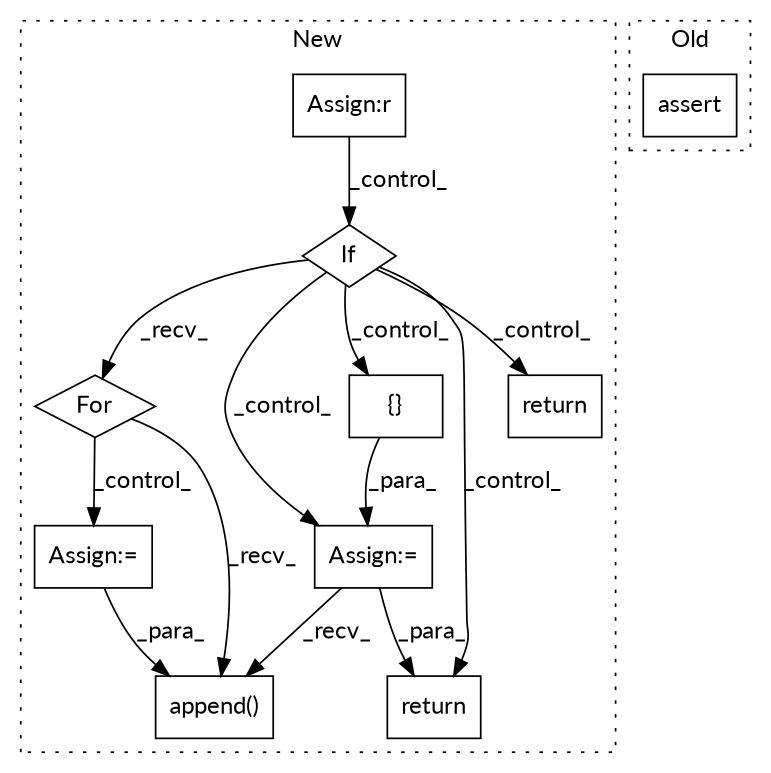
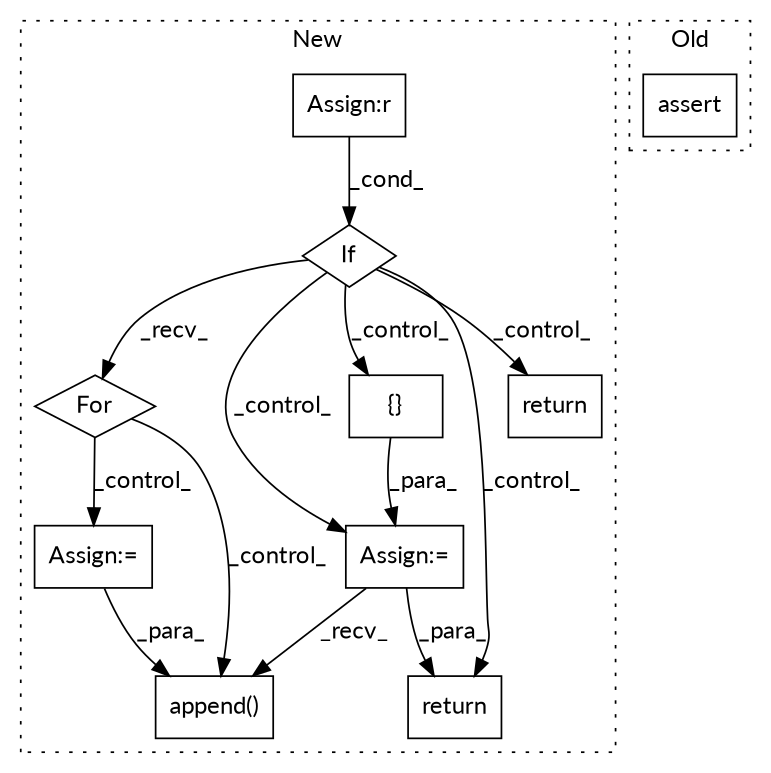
edge "Assign:r" -> "If": label "_control_" -> "_cond_"
edge "For" -> "append()": label "_recv_" -> "_control_"
